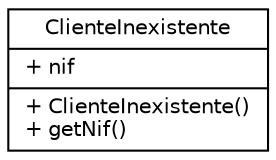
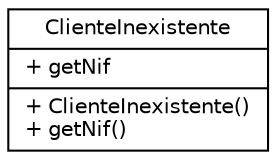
node "ClienteInexistente": text "+ nif" -> "+ getNif"
